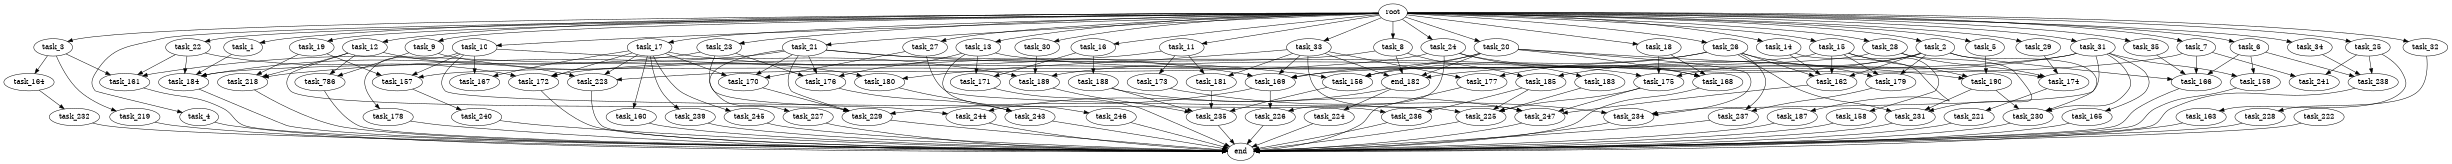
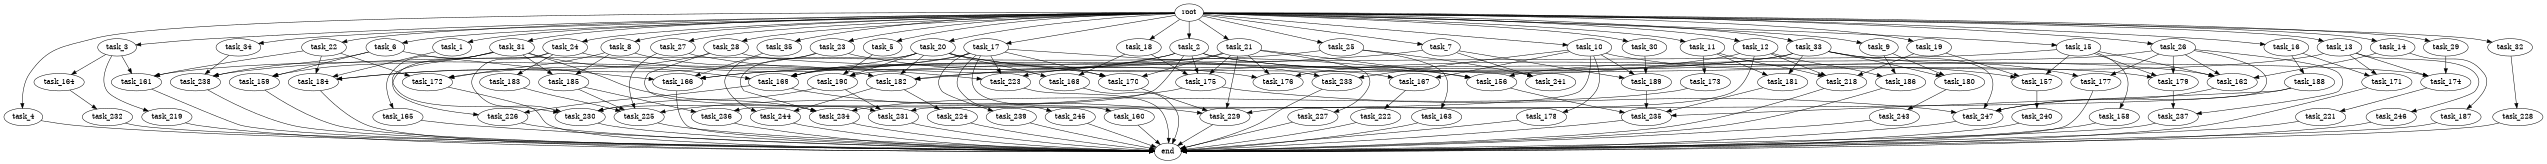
edge "task_24" -> "task_168": now "task_24" -> "task_230"
node "task_786": label "task_786" -> "task_186"
node "task_233": added
node "end_182": label "end_182" -> "task_182"
edge "task_167" -> "task_222": added
edge "task_176" -> "task_243": removed
